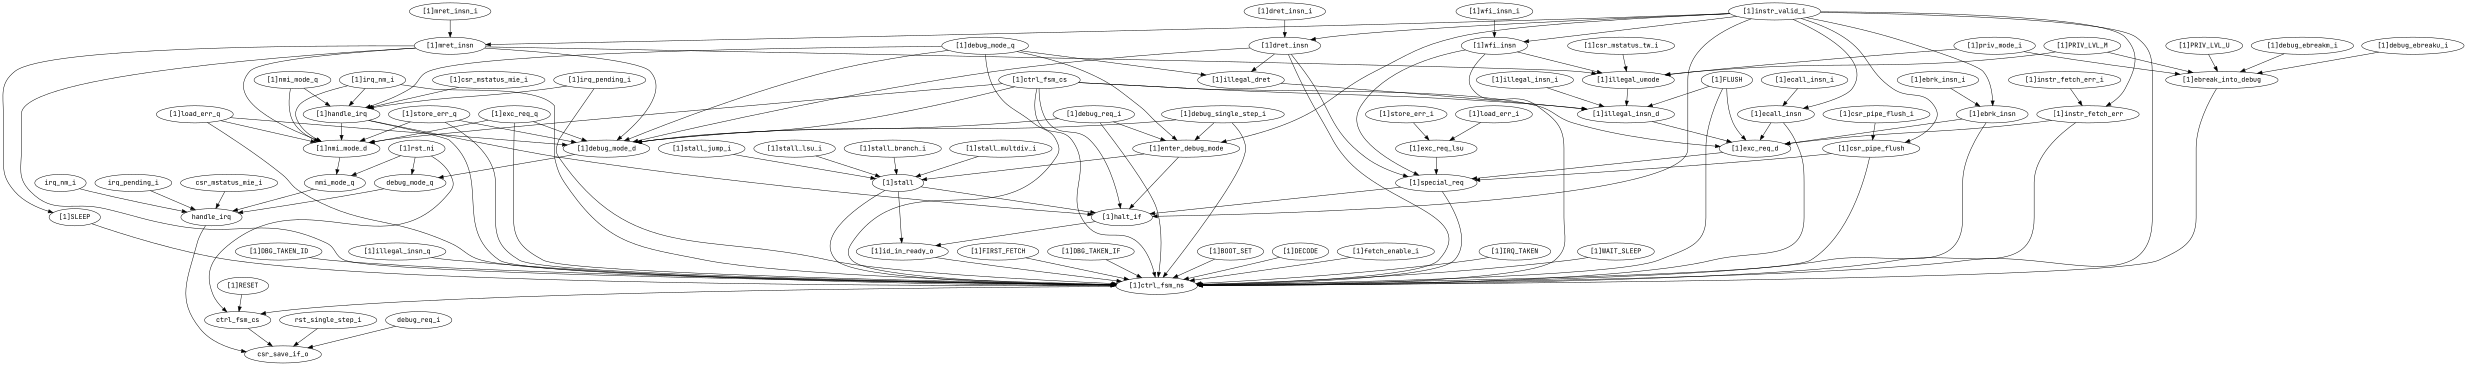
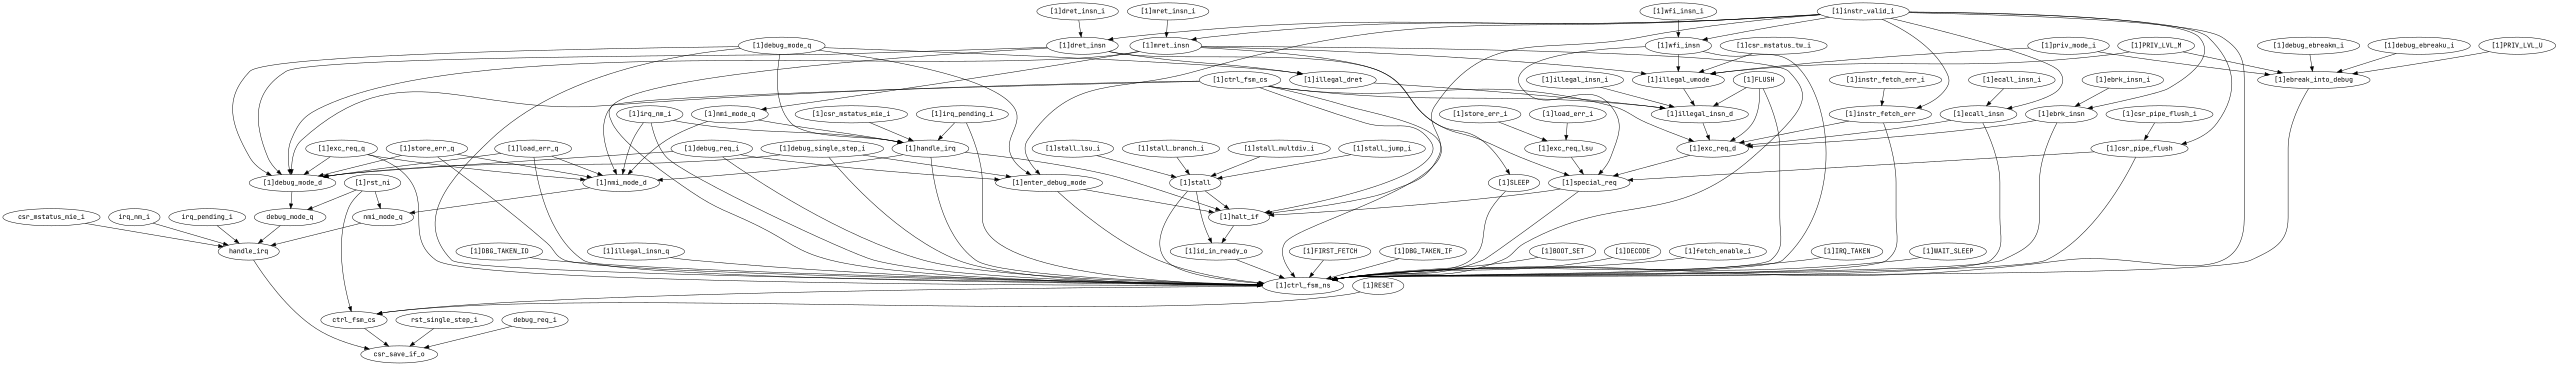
edge "[1]mret_insn" -> "[1]nmi_mode_d": now "[1]mret_insn" -> "[1]nmi_mode_q"
edge "[1]enter_debug_mode" -> "[1]stall": now "[1]enter_debug_mode" -> "[1]ctrl_fsm_ns"
